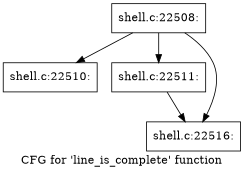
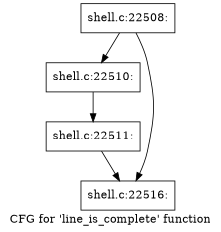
edge "shell.c:22508:" -> "shell.c:22511:": now "shell.c:22510:" -> "shell.c:22511:"
